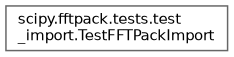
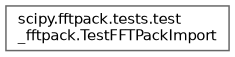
node "scipy.fftpack.tests.test _import.TestFFTPackImport": label "scipy.fftpack.tests.test _import.TestFFTPackImport" -> "scipy.fftpack.tests.test _fftpack.TestFFTPackImport"
